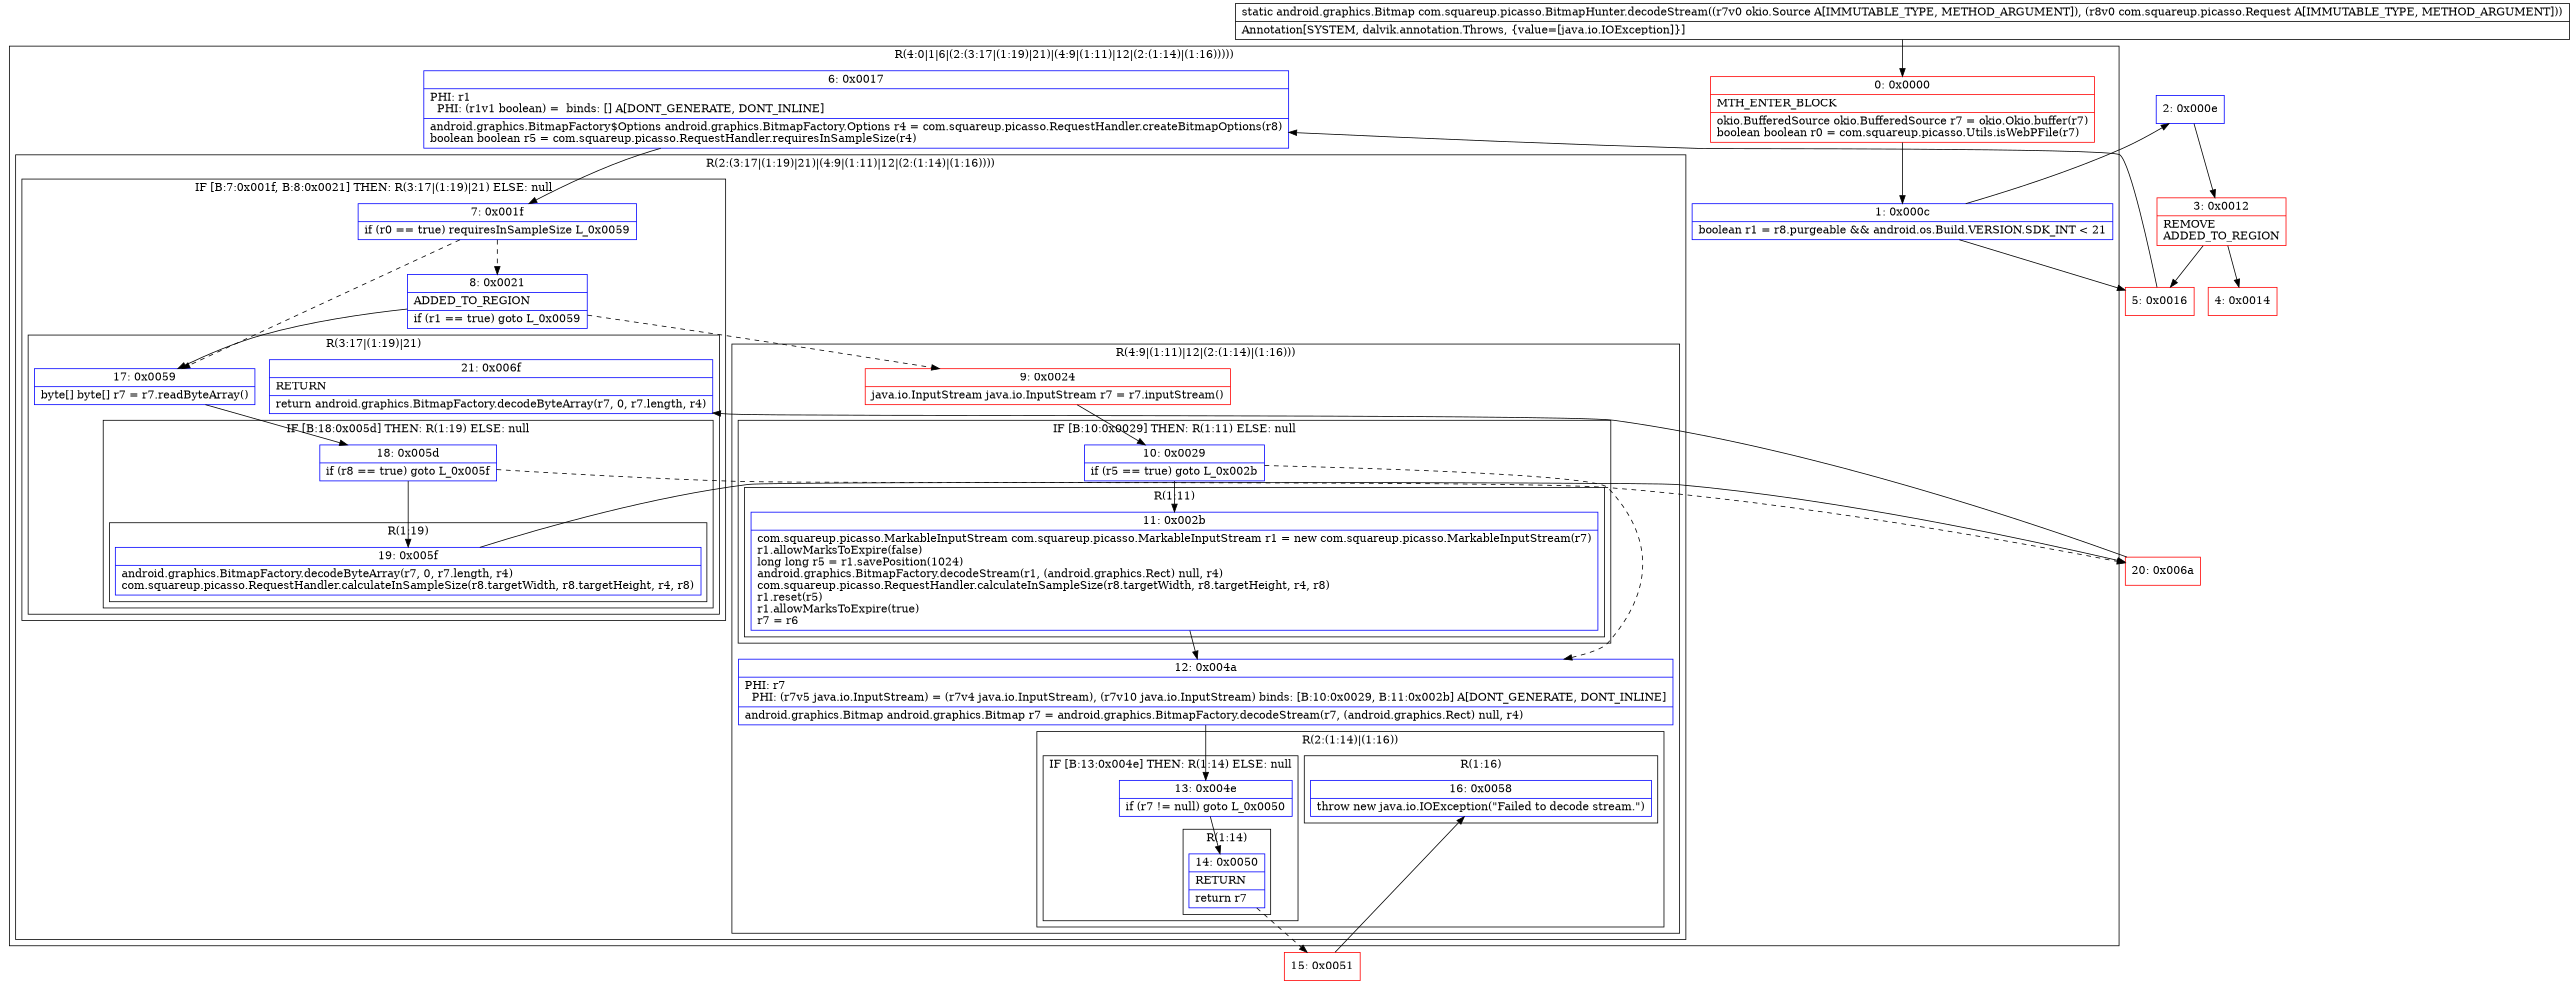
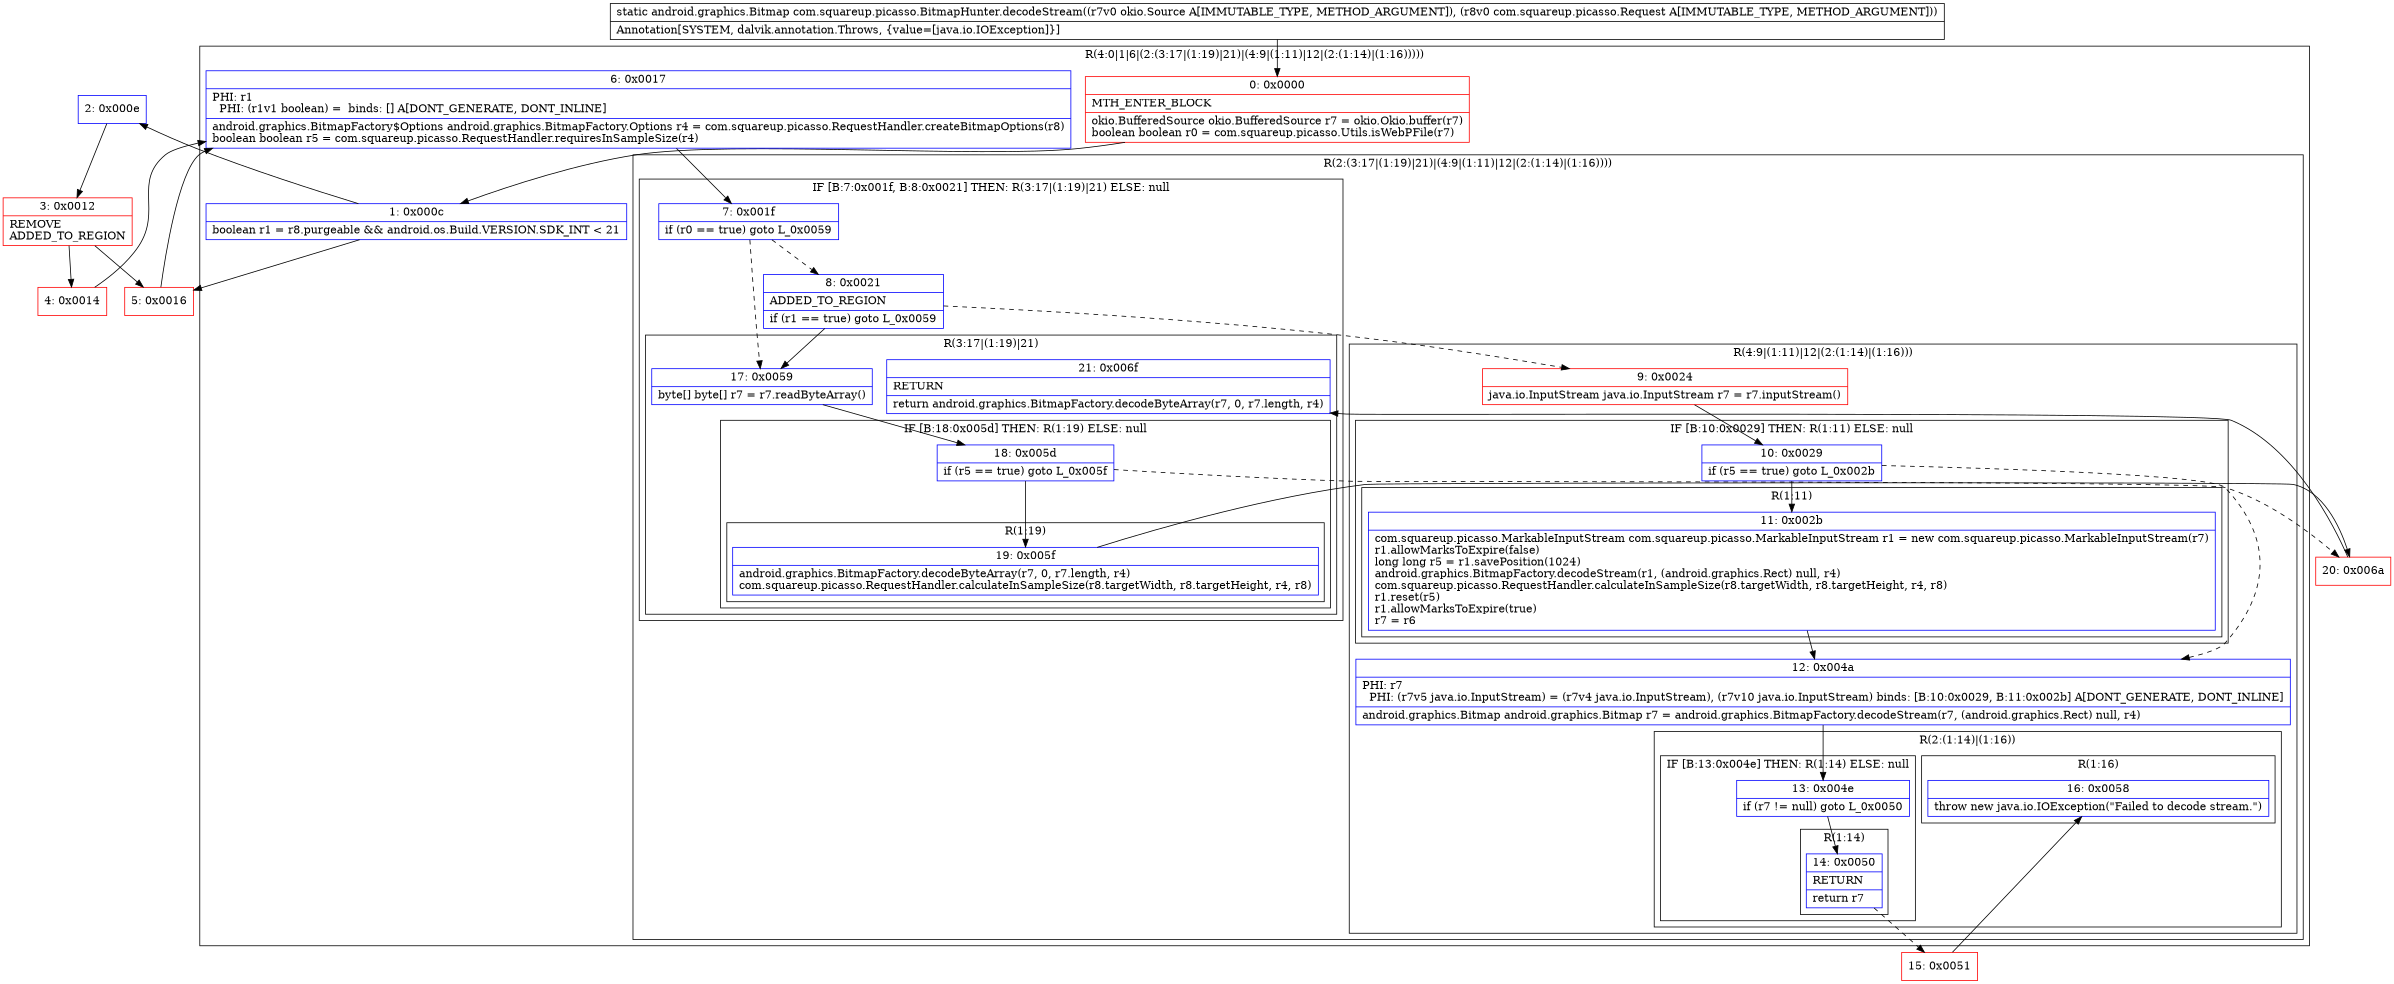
edge "4: 0x0014" -> "6: 0x0017": added
node "7: 0x001f": text "if (r0 == true) requiresInSampleSize L_0x0059" -> "if (r0 == true) goto L_0x0059"
node "18: 0x005d": text "if (r8 == true) goto L_0x005f" -> "if (r5 == true) goto L_0x005f"
